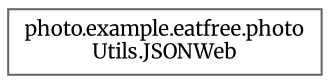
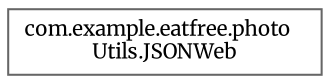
node "photo.example.eatfree.photo Utils.JSONWeb": label "photo.example.eatfree.photo Utils.JSONWeb" -> "com.example.eatfree.photo Utils.JSONWeb"
